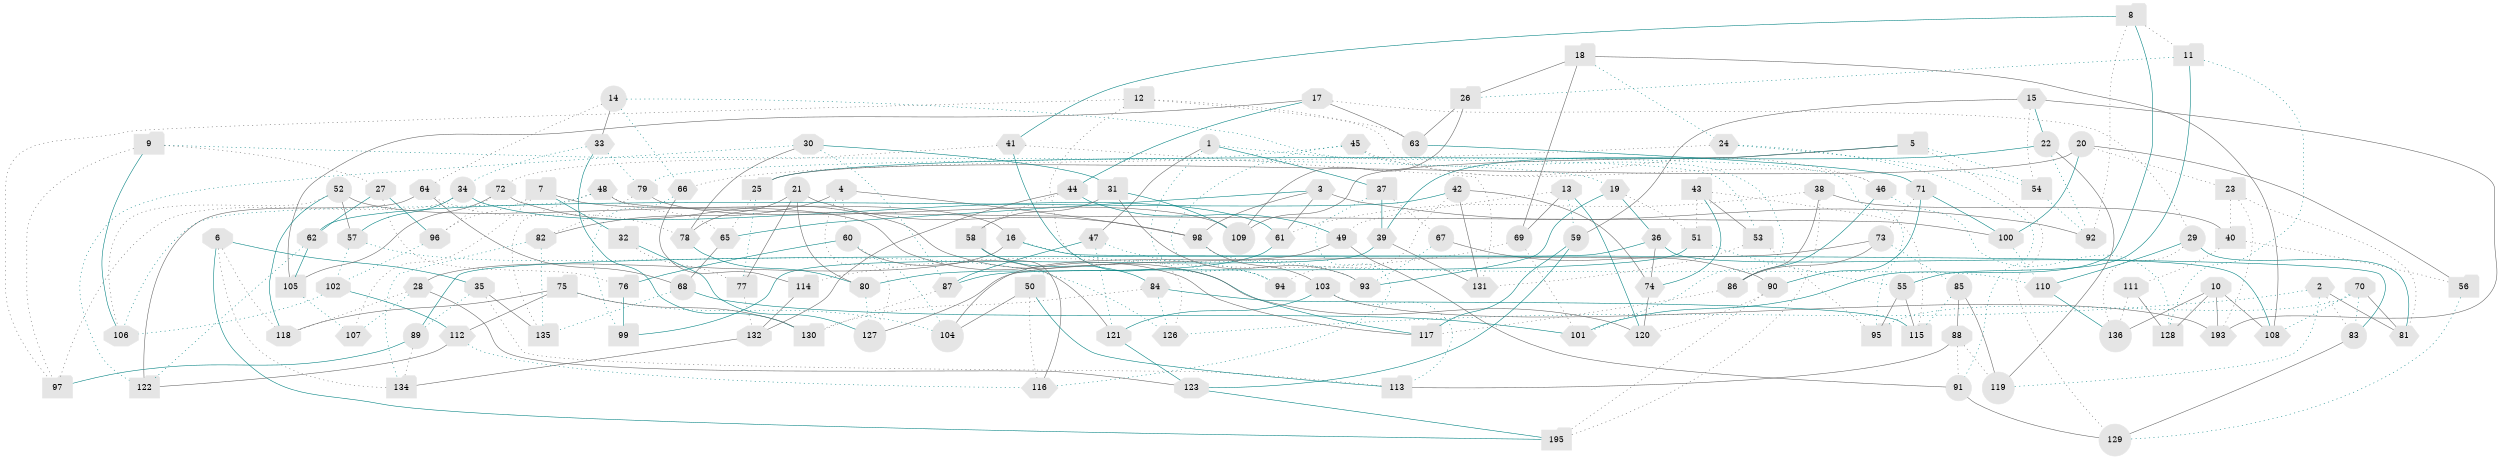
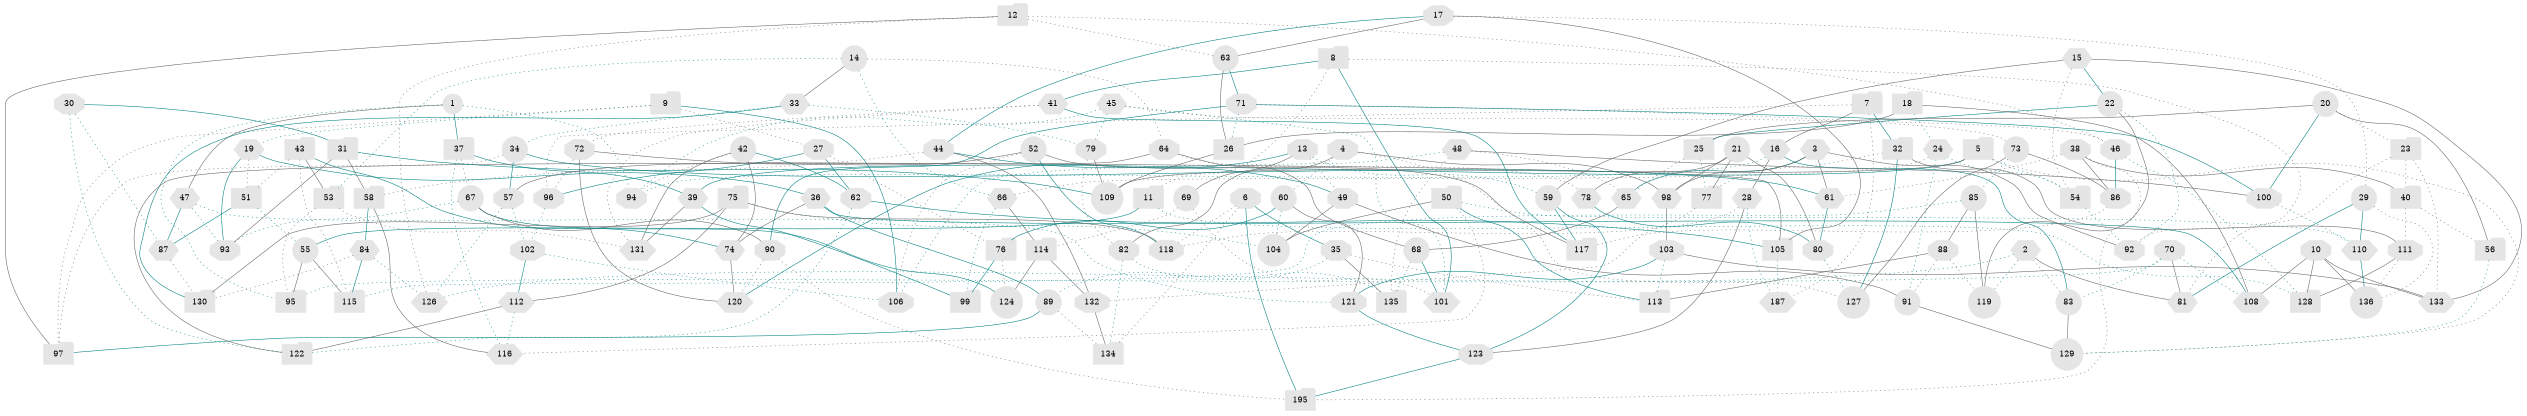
edge "11" -- "26": now "71" -- "26"
edge "12" -- "97": style dotted -> solid
edge "18" -- "69": removed
edge "30" -- "78": removed
edge "32" -- "111": added
edge "98" -- "110": now "50" -- "110"
node "124": added
node "107": label "107" -> "187"
node "193": label "193" -> "133"
